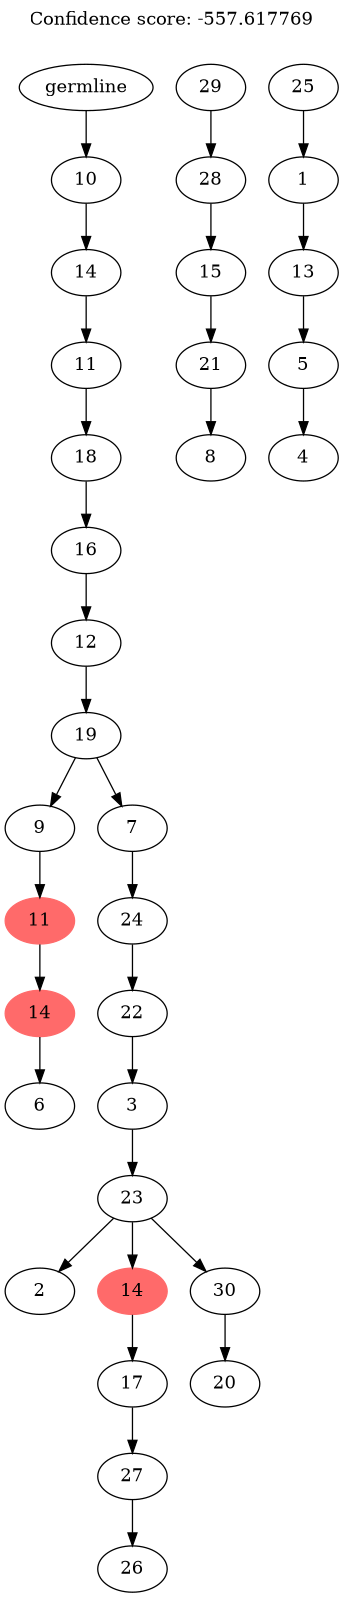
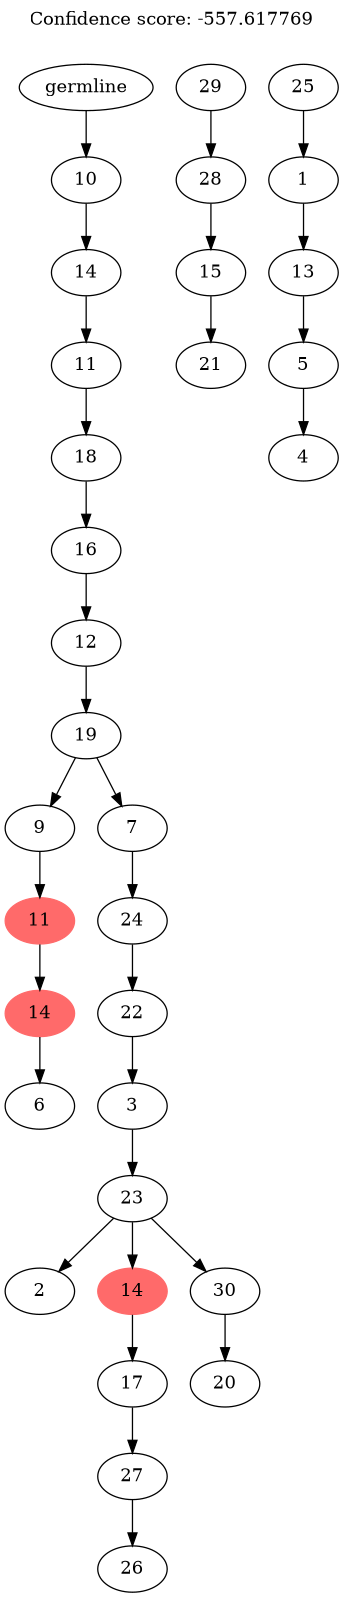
node "8": removed
